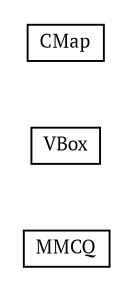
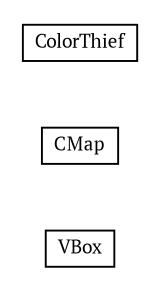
node "ColorThief": added
node "MMCQ": removed
